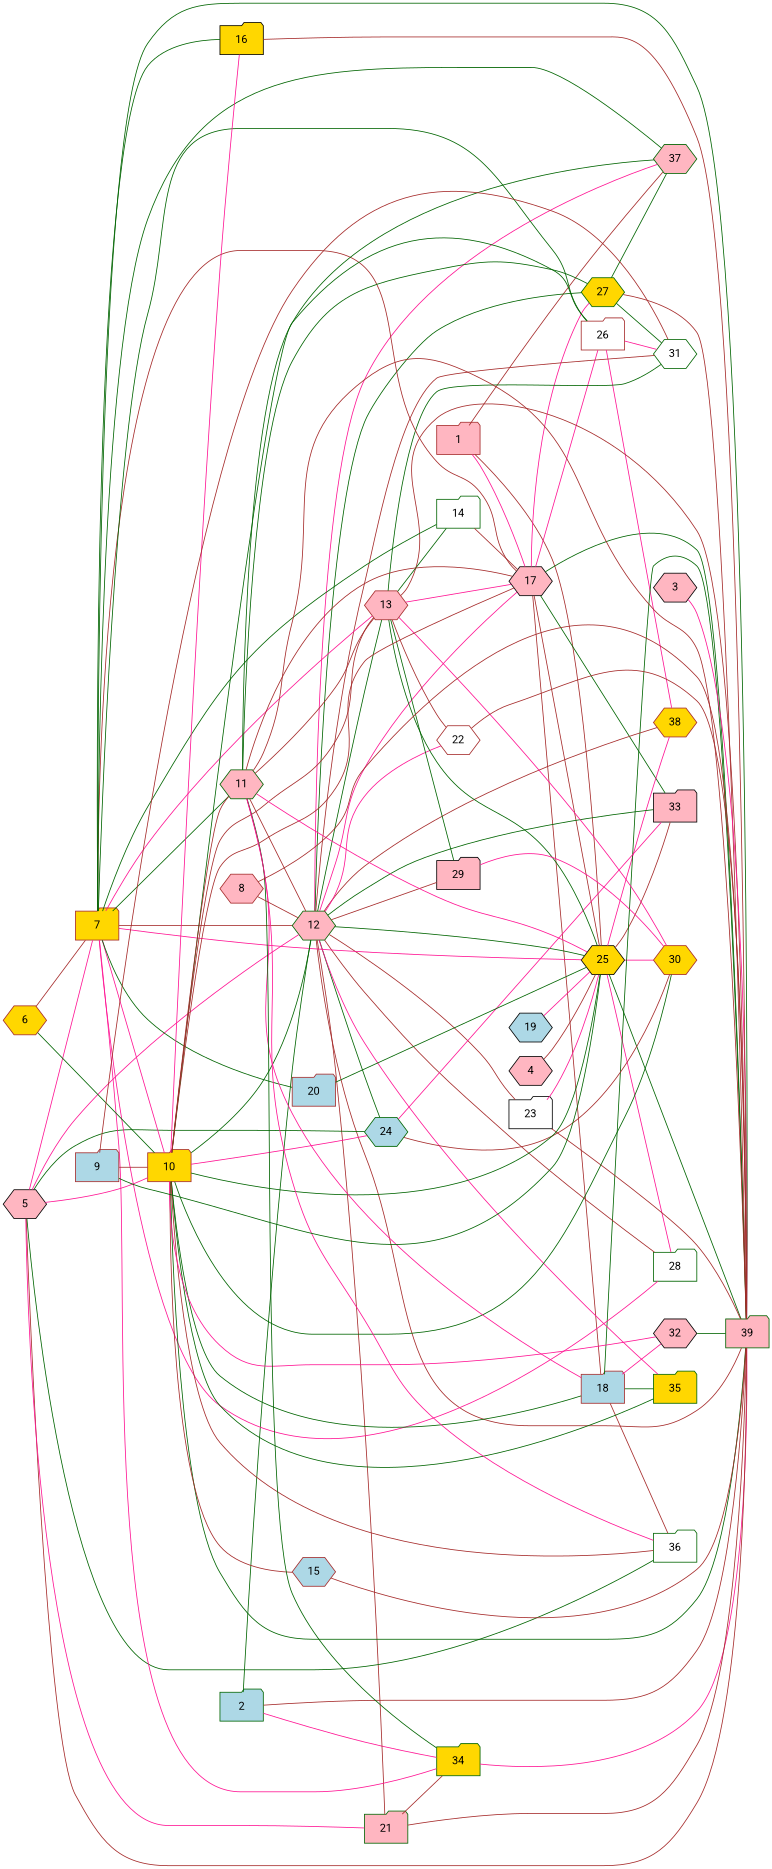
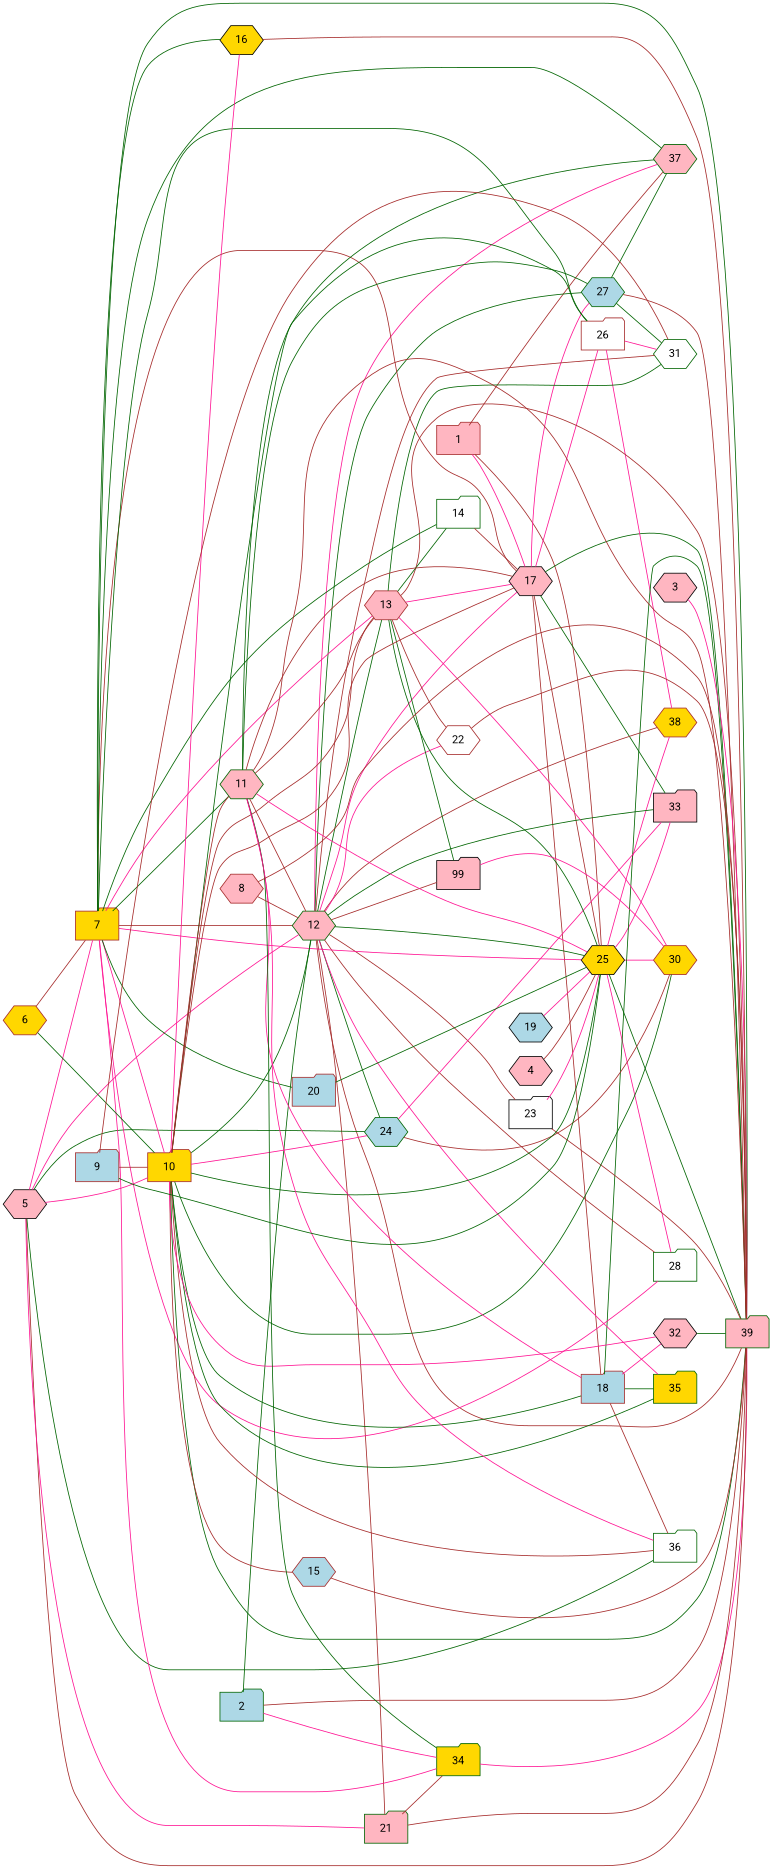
node "16": shape folder -> hexagon
node "27": fillcolor gold -> lightblue
node "29": label "29" -> "99"
edge "33" -- "25": color brown -> deeppink
